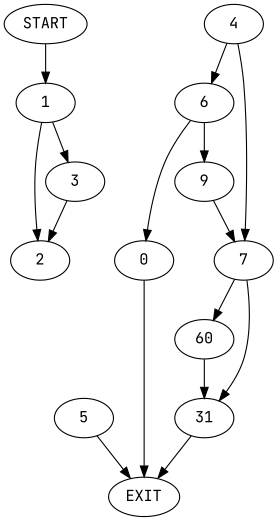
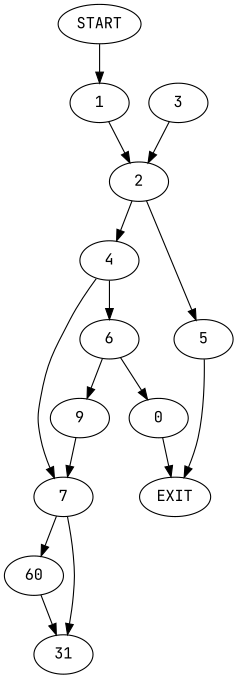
edge "1" -> "3": removed
edge "2" -> "4": added
edge "2" -> "5": added
edge "31" -> "EXIT": removed
